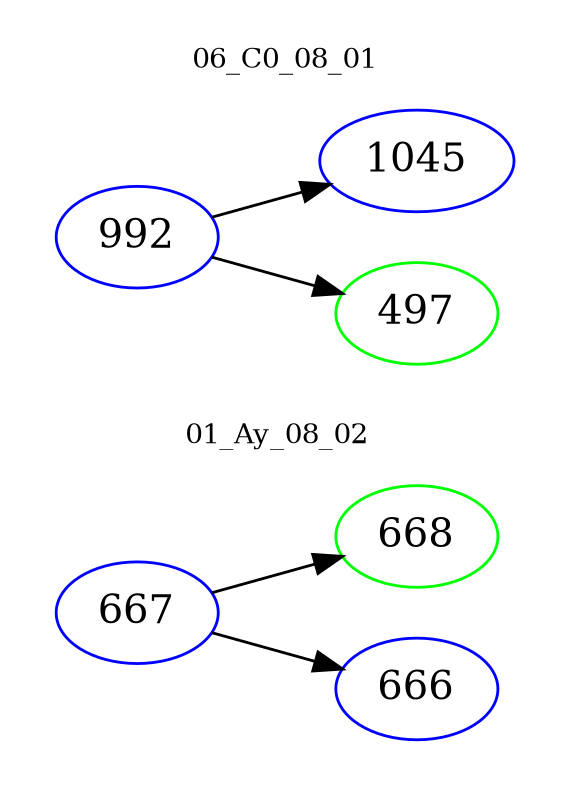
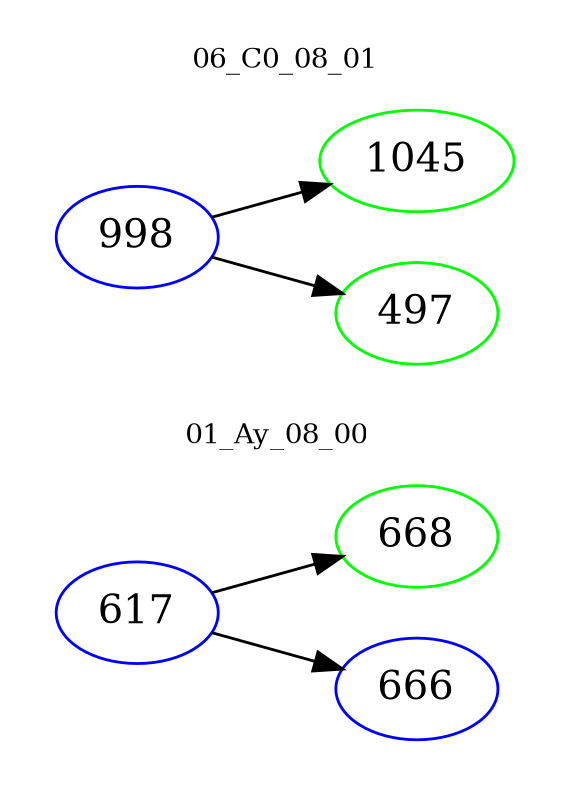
node "1045": color blue -> green
node "992": label "992" -> "998"
cluster "01_Ay_08_02": label "01_Ay_08_02" -> "01_Ay_08_00"
node "667": label "667" -> "617"
